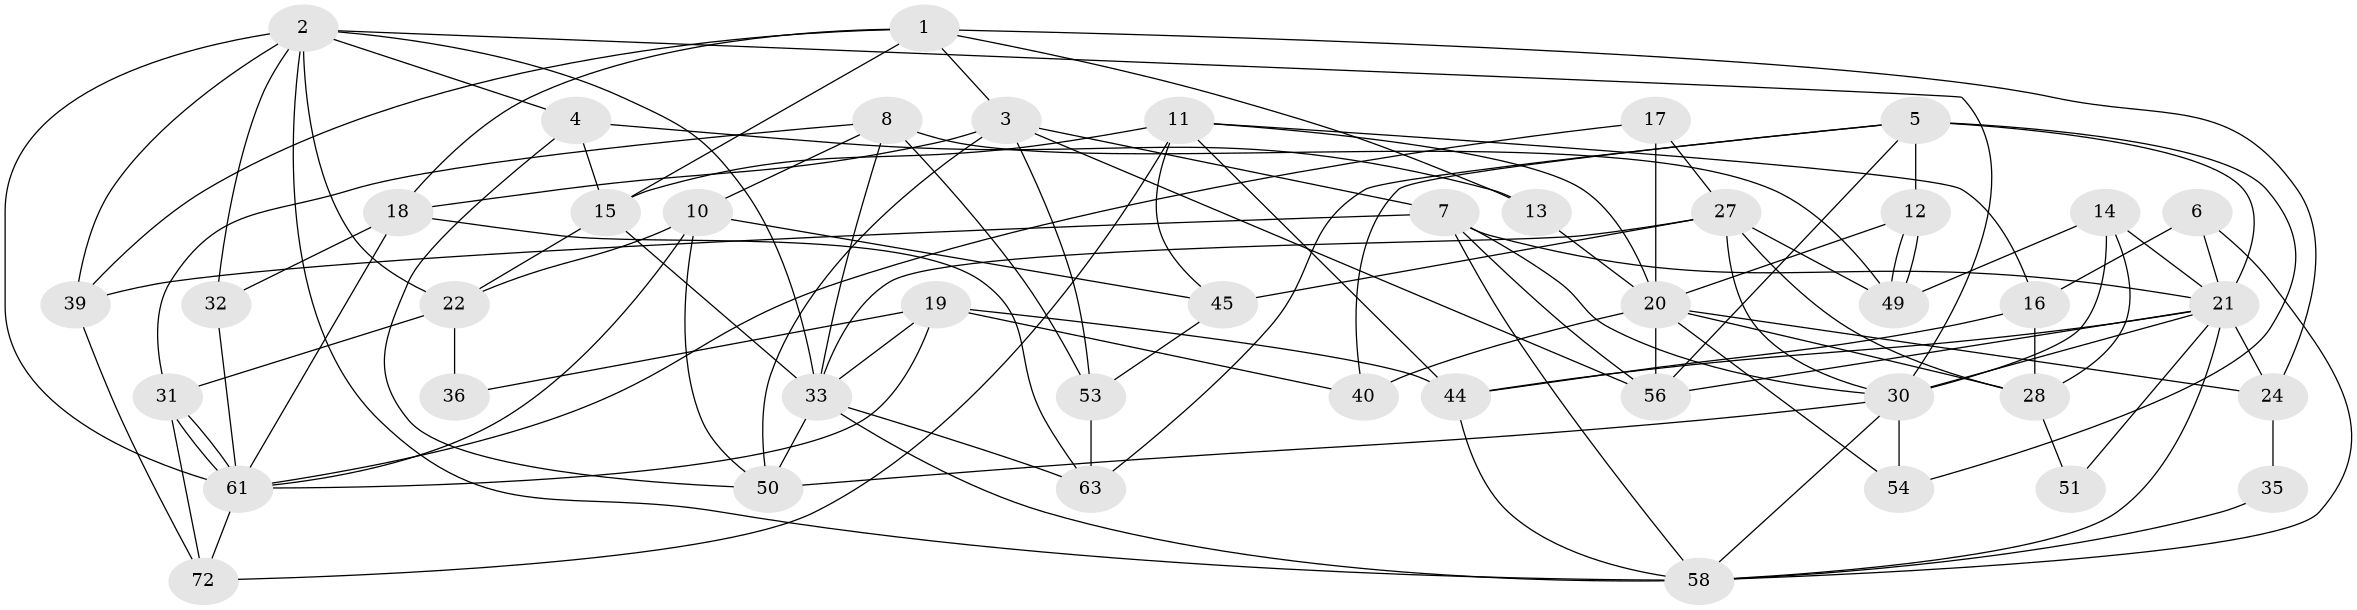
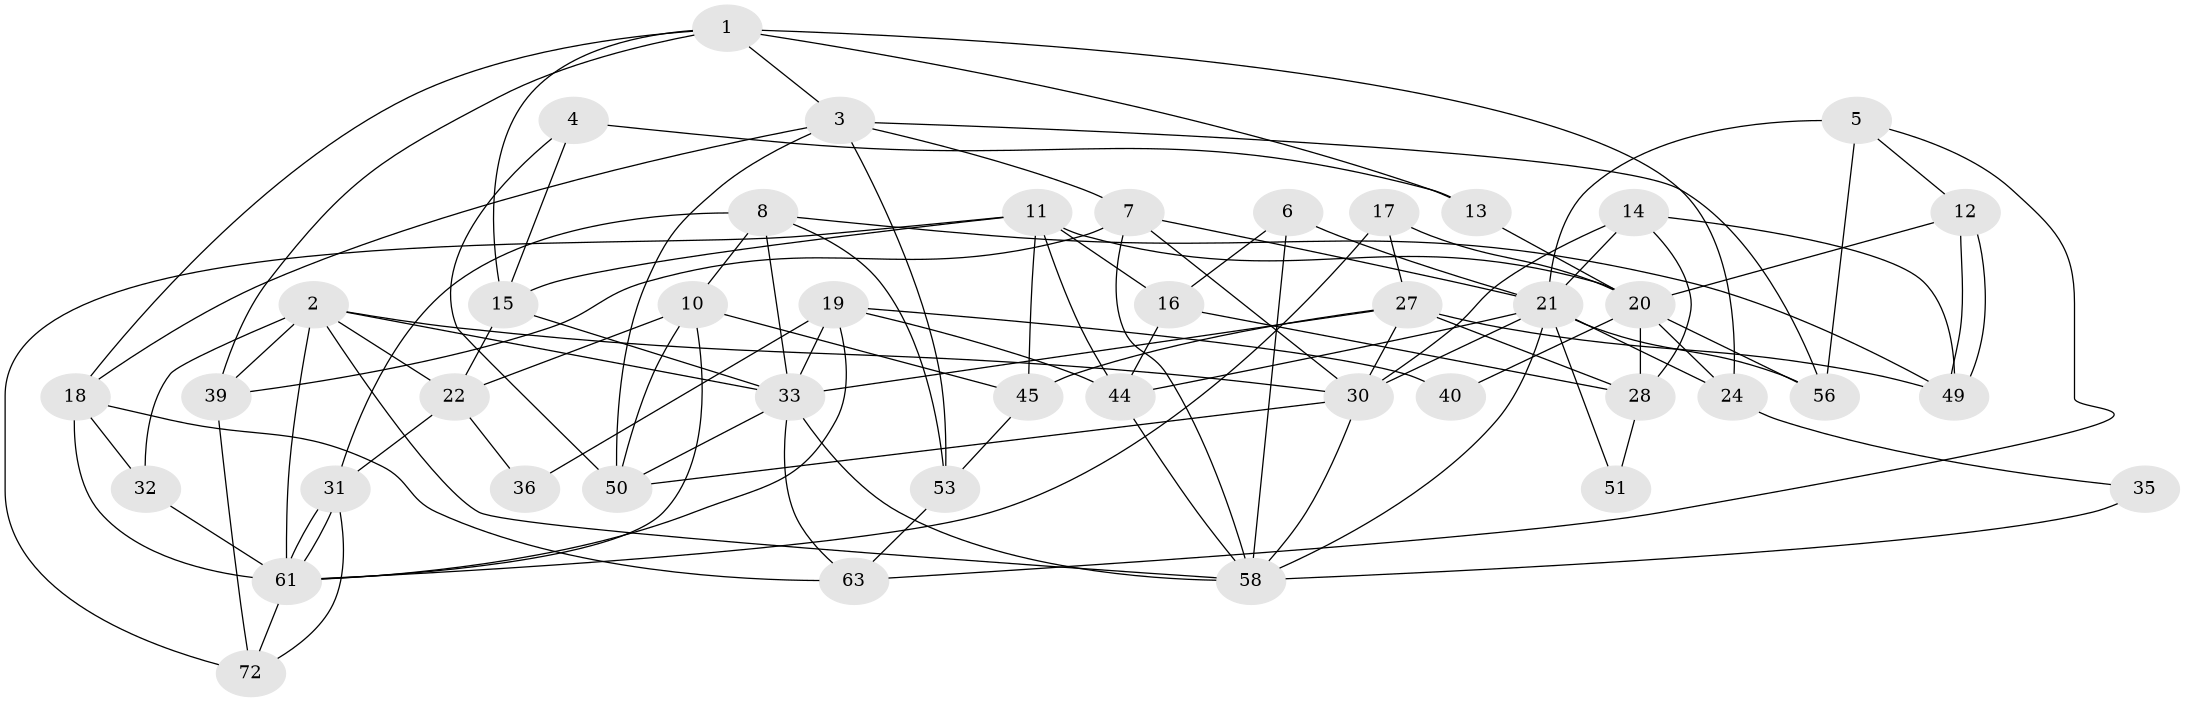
edge "2" -- "4": removed
edge "5" -- "40": removed
edge "7" -- "56": removed
node "54": removed
